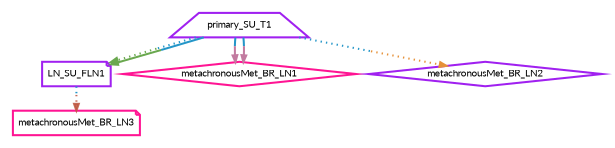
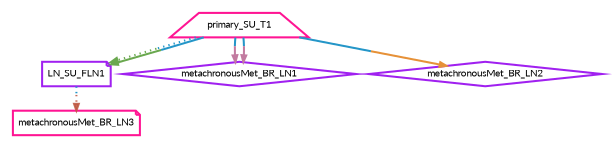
node "primary_SU_T1": color purple -> deeppink
edge "primary_SU_T1" -> "metachronousMet_BR_LN2": style dotted -> solid
node "metachronousMet_BR_LN1": color deeppink -> purple
